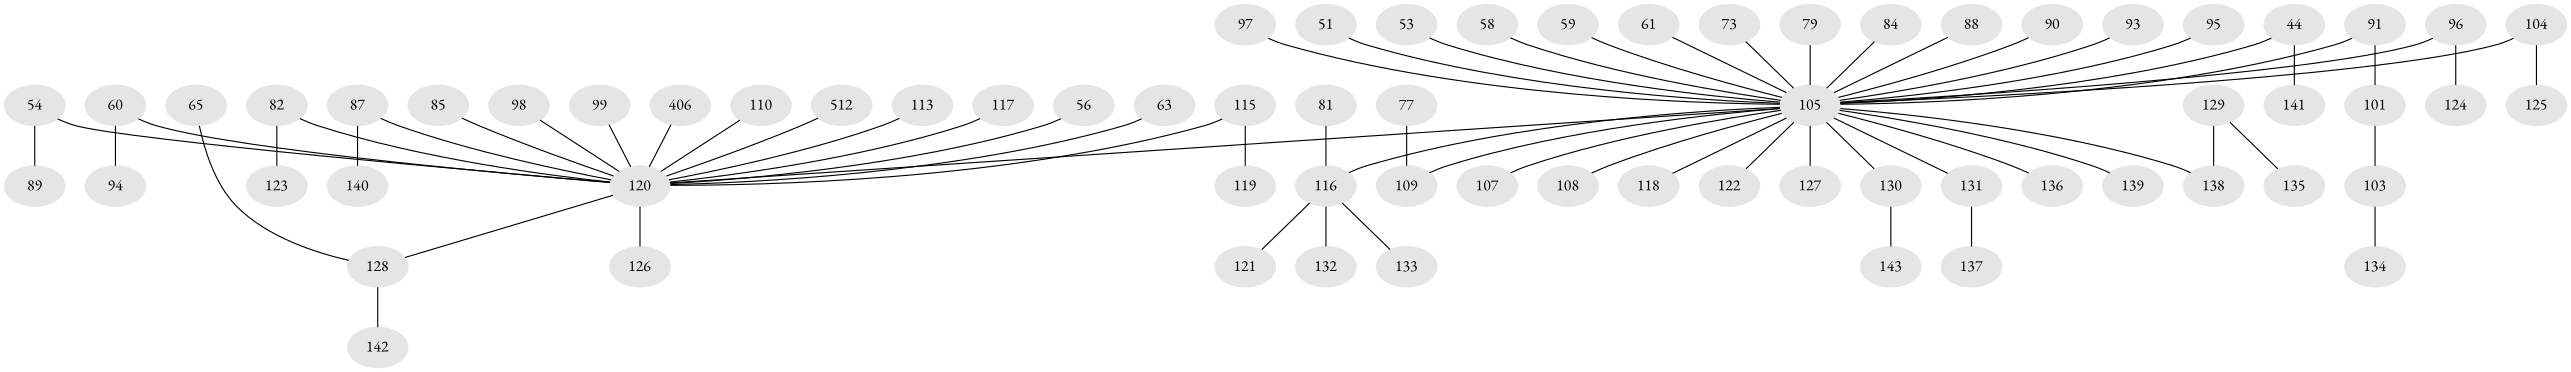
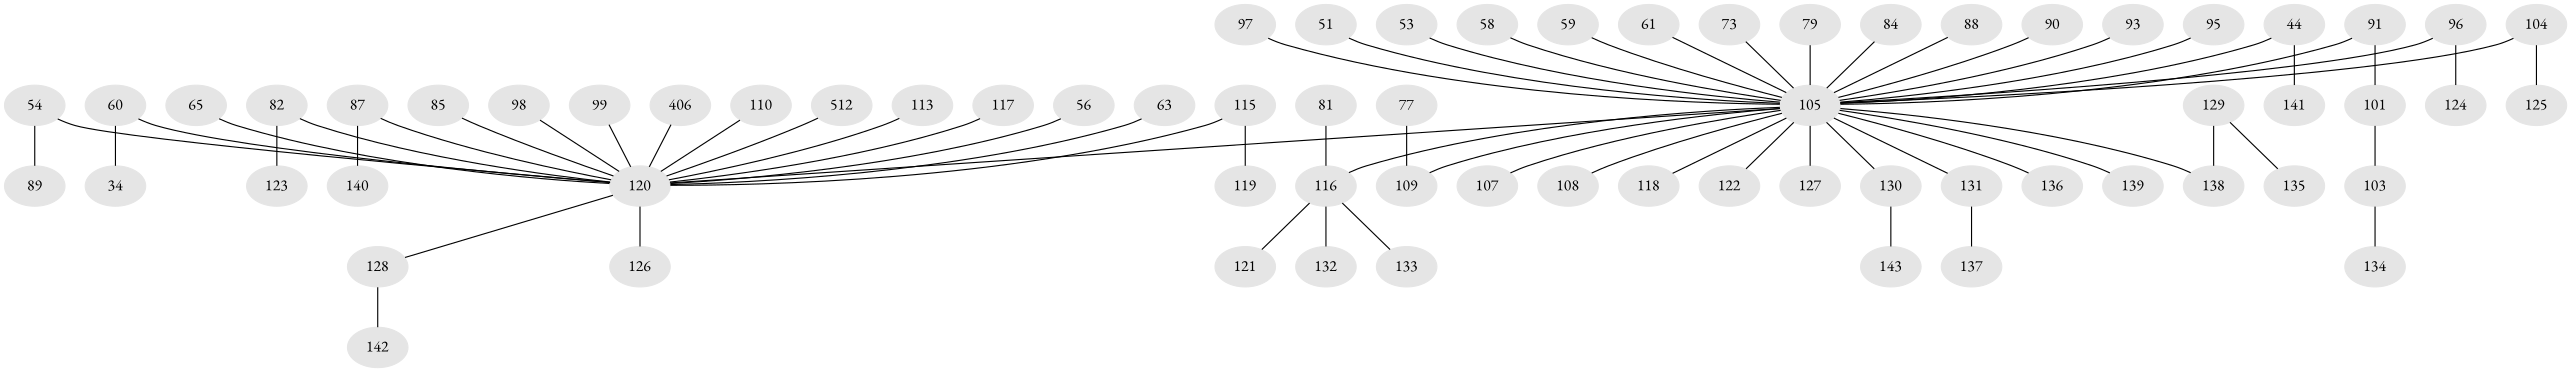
node "94": label "94" -> "34"
edge "65" -- "128": now "65" -- "120"
